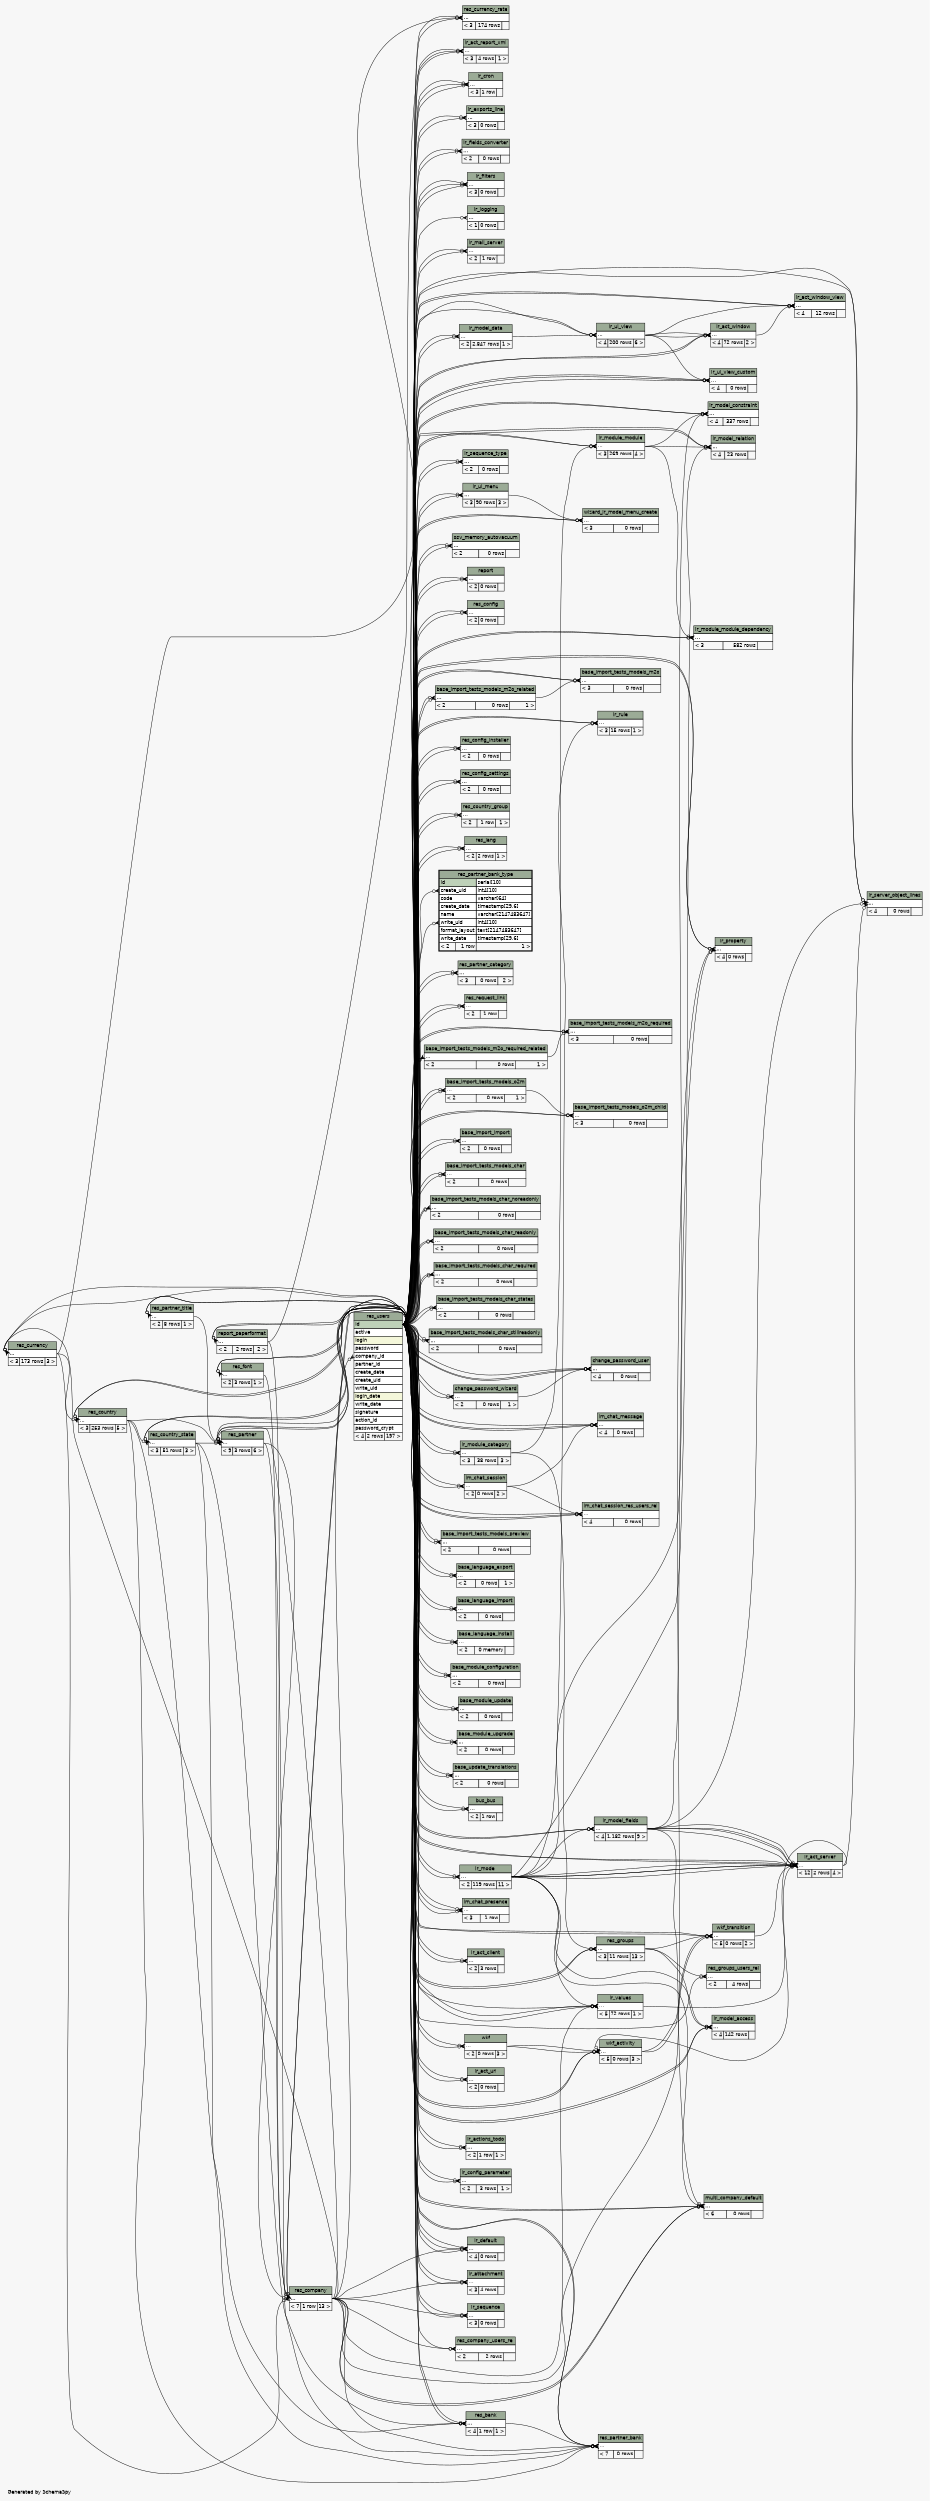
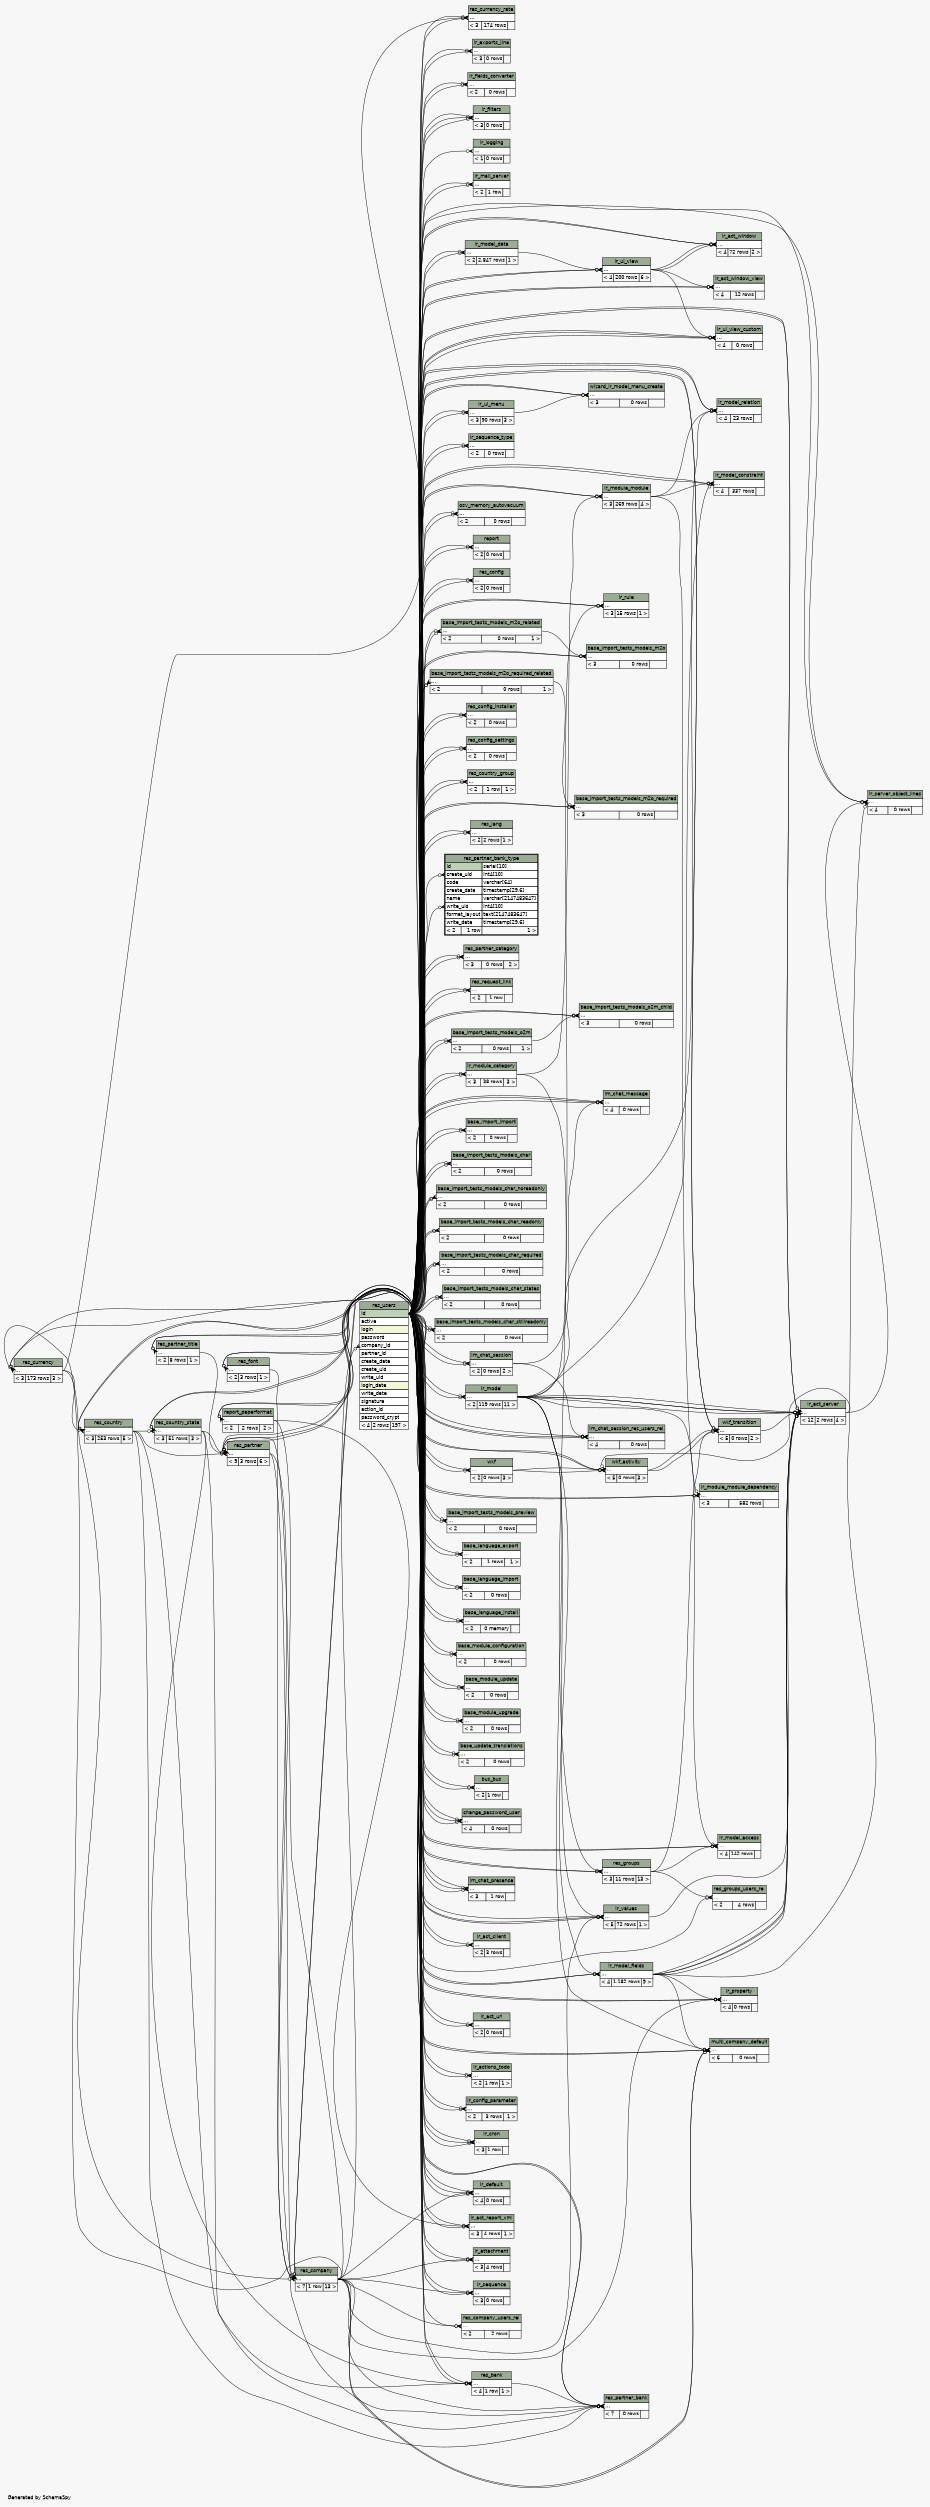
edge "ir_act_window" -> "ir_act_window_view": removed
node "change_password_wizard": removed
node "base_language_export": text "0 rows" -> "1 rows"
